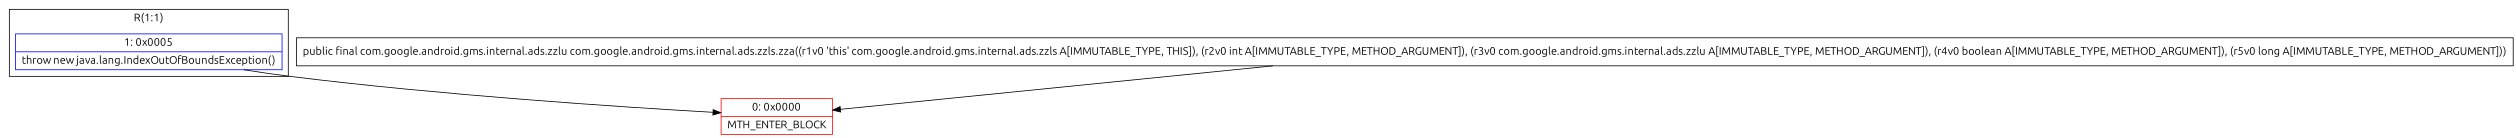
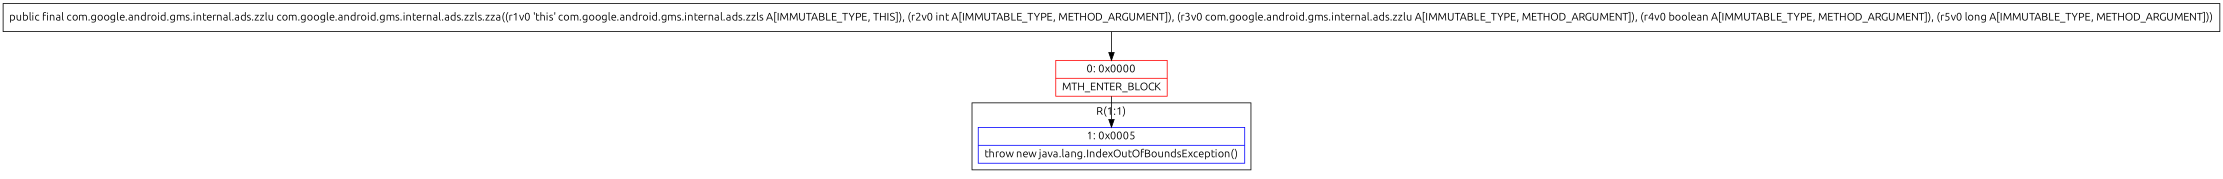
edge "1: 0x0005" -> "0: 0x0000": reversed
